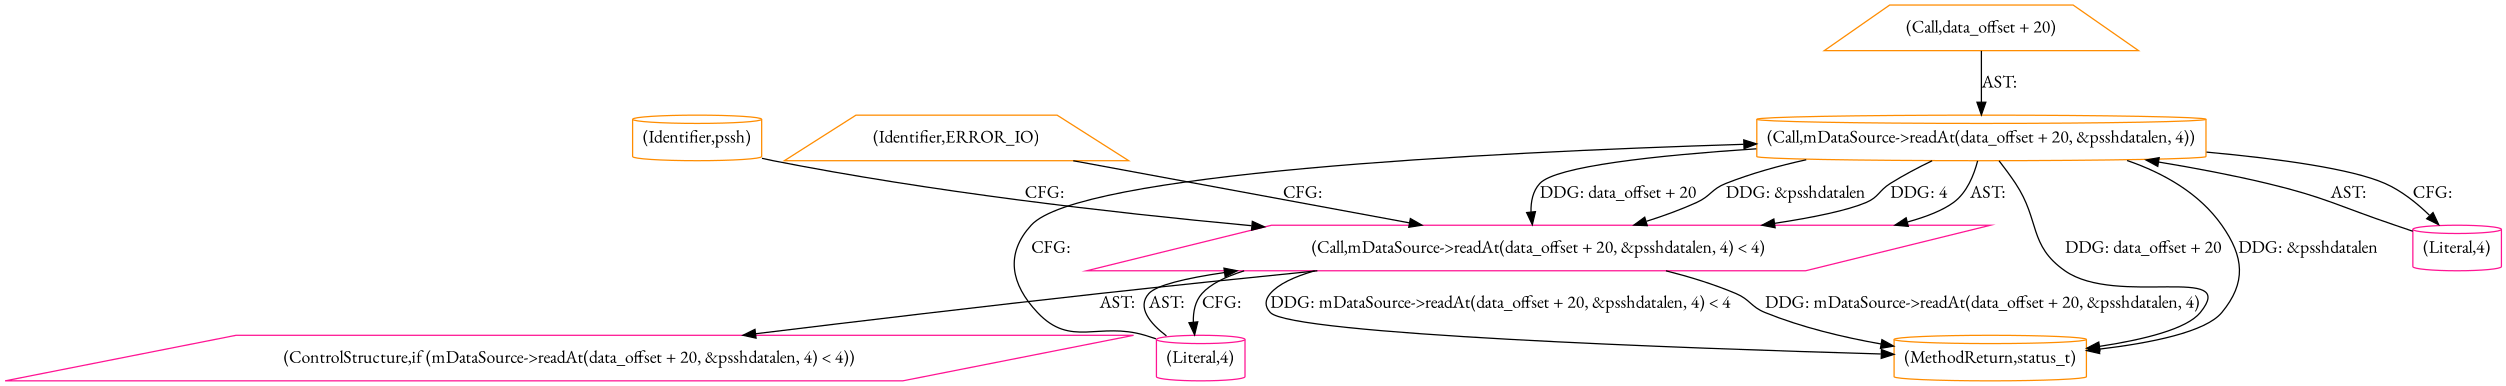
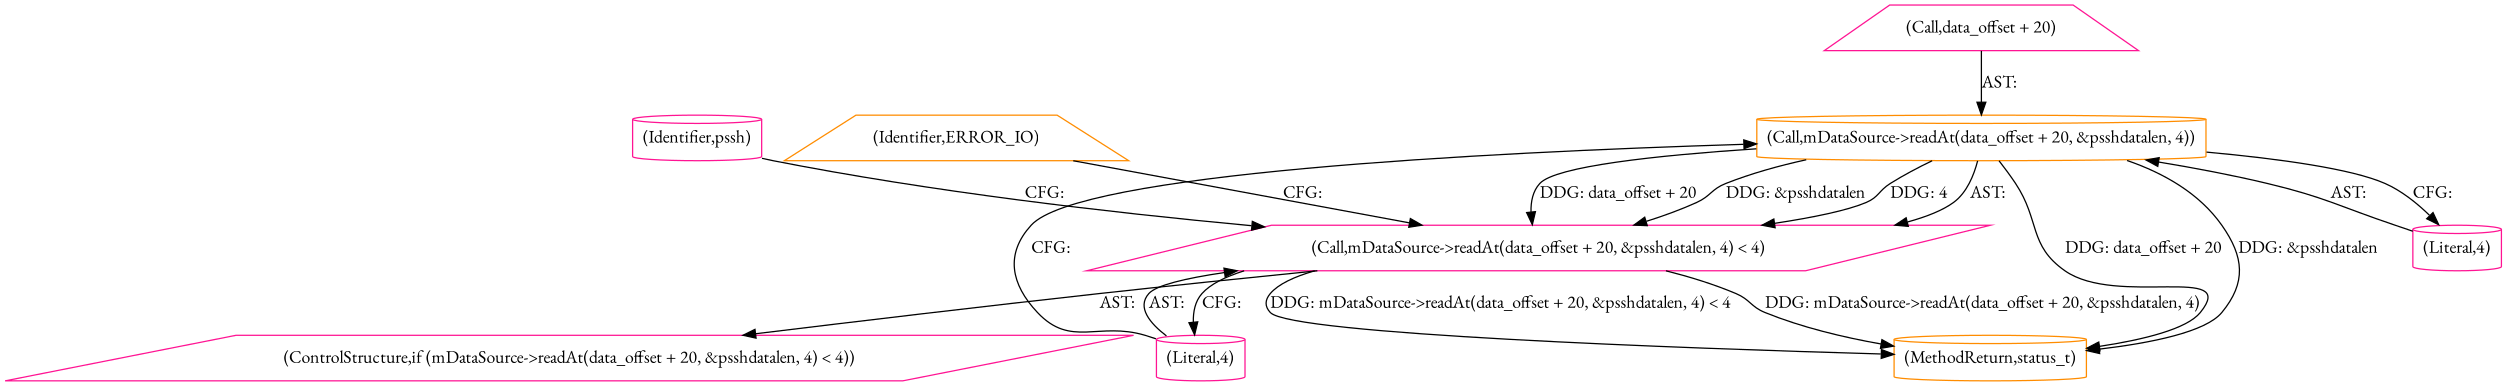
node "(Call,data_offset + 20)": color darkorange -> deeppink
node "(Identifier,pssh)": color darkorange -> deeppink
